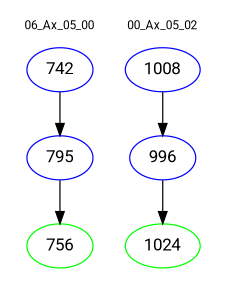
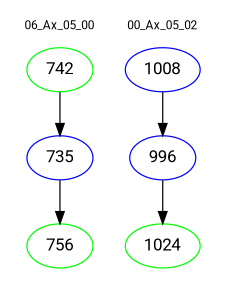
node "742": color blue -> green
node "795": label "795" -> "735"
